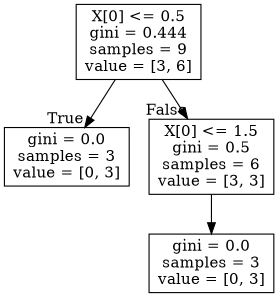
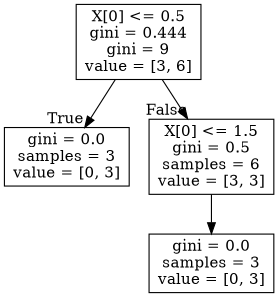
node "X[0] <= 0.5 gini = 0.444 samples = 9 value = [3, 6]": label "X[0] <= 0.5 gini = 0.444 samples = 9 value = [3, 6]" -> "X[0] <= 0.5 gini = 0.444 gini = 9 value = [3, 6]"
